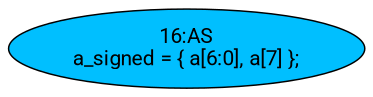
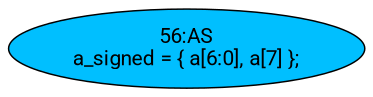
node "16:AS a_signed = { a[6:0], a[7] };": label "16:AS a_signed = { a[6:0], a[7] };" -> "56:AS a_signed = { a[6:0], a[7] };"
